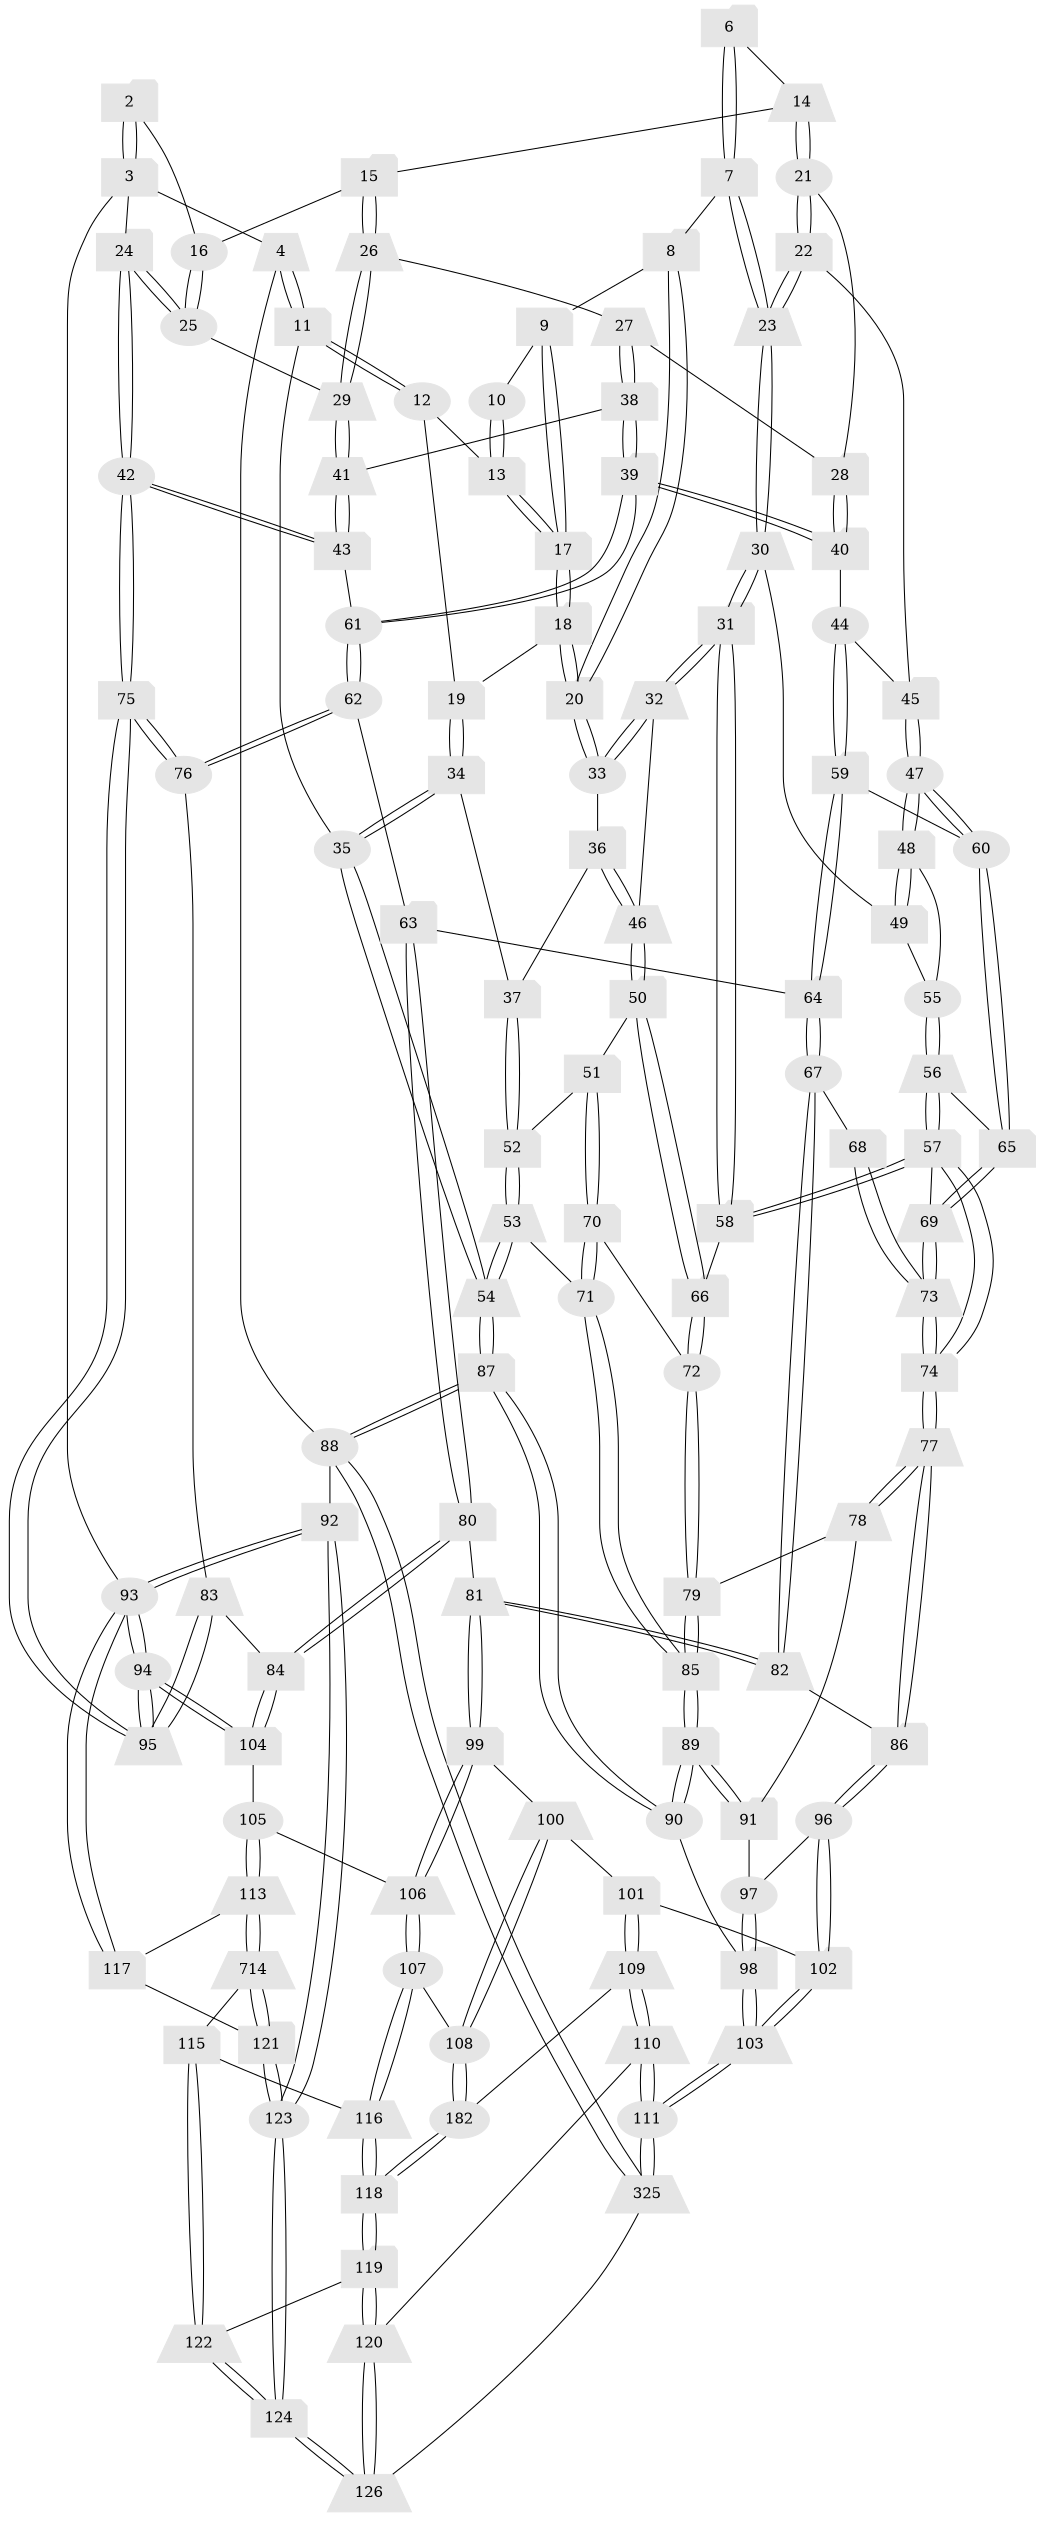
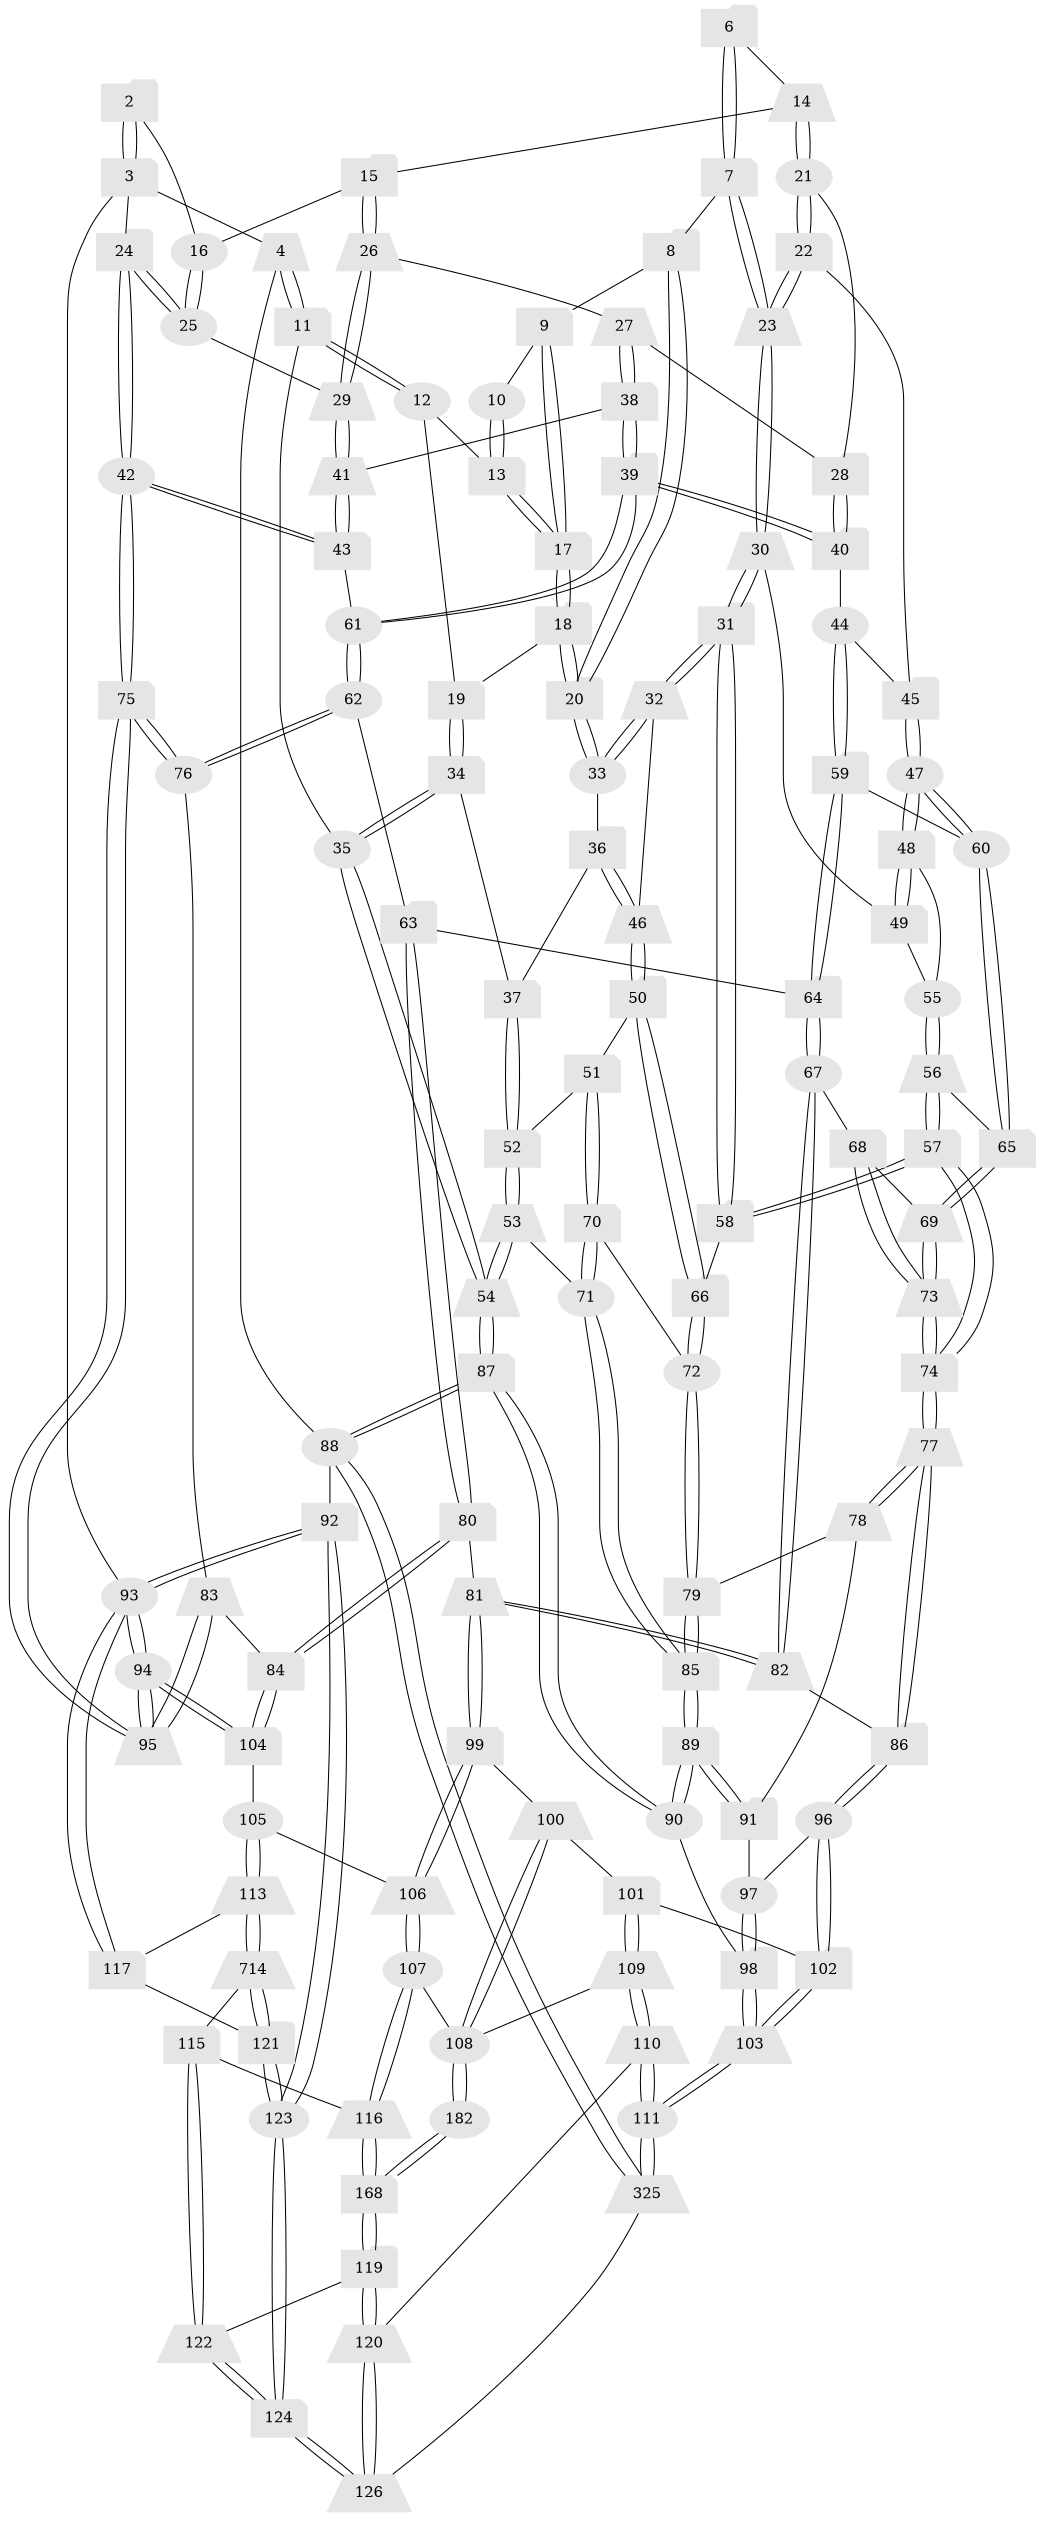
edge "57" -- "69": now "68" -- "69"
edge "109" -- "182": now "109" -- "108"
node "118": label "118" -> "168"
